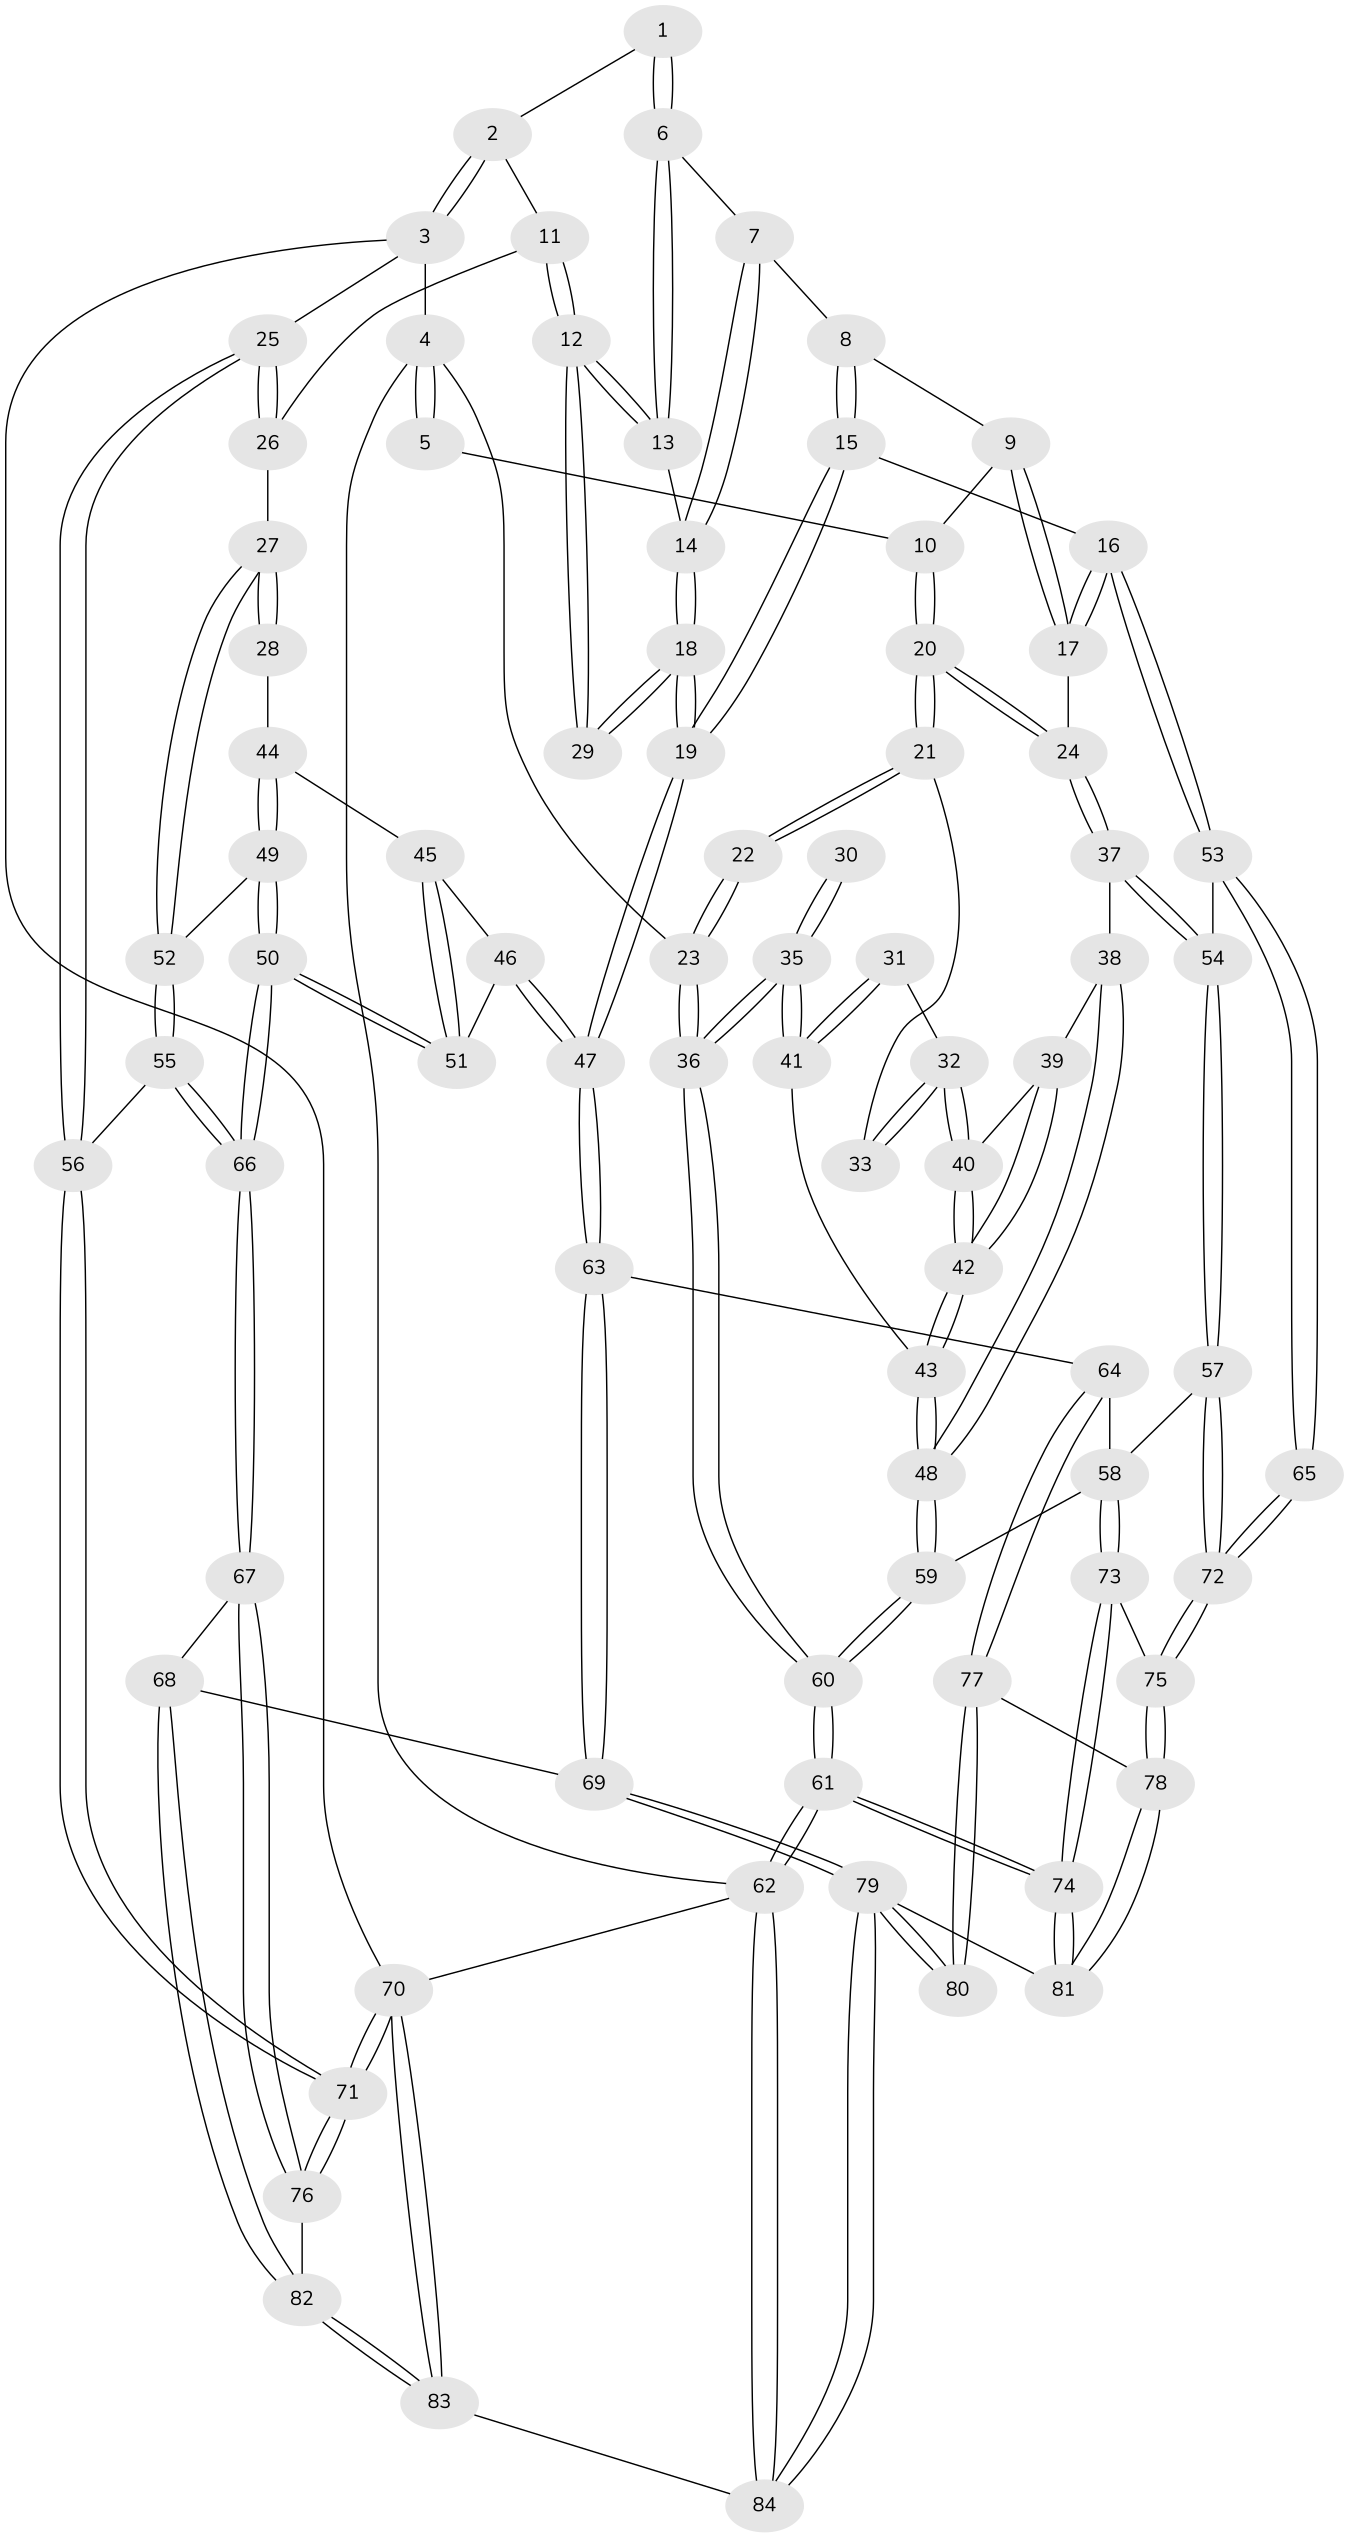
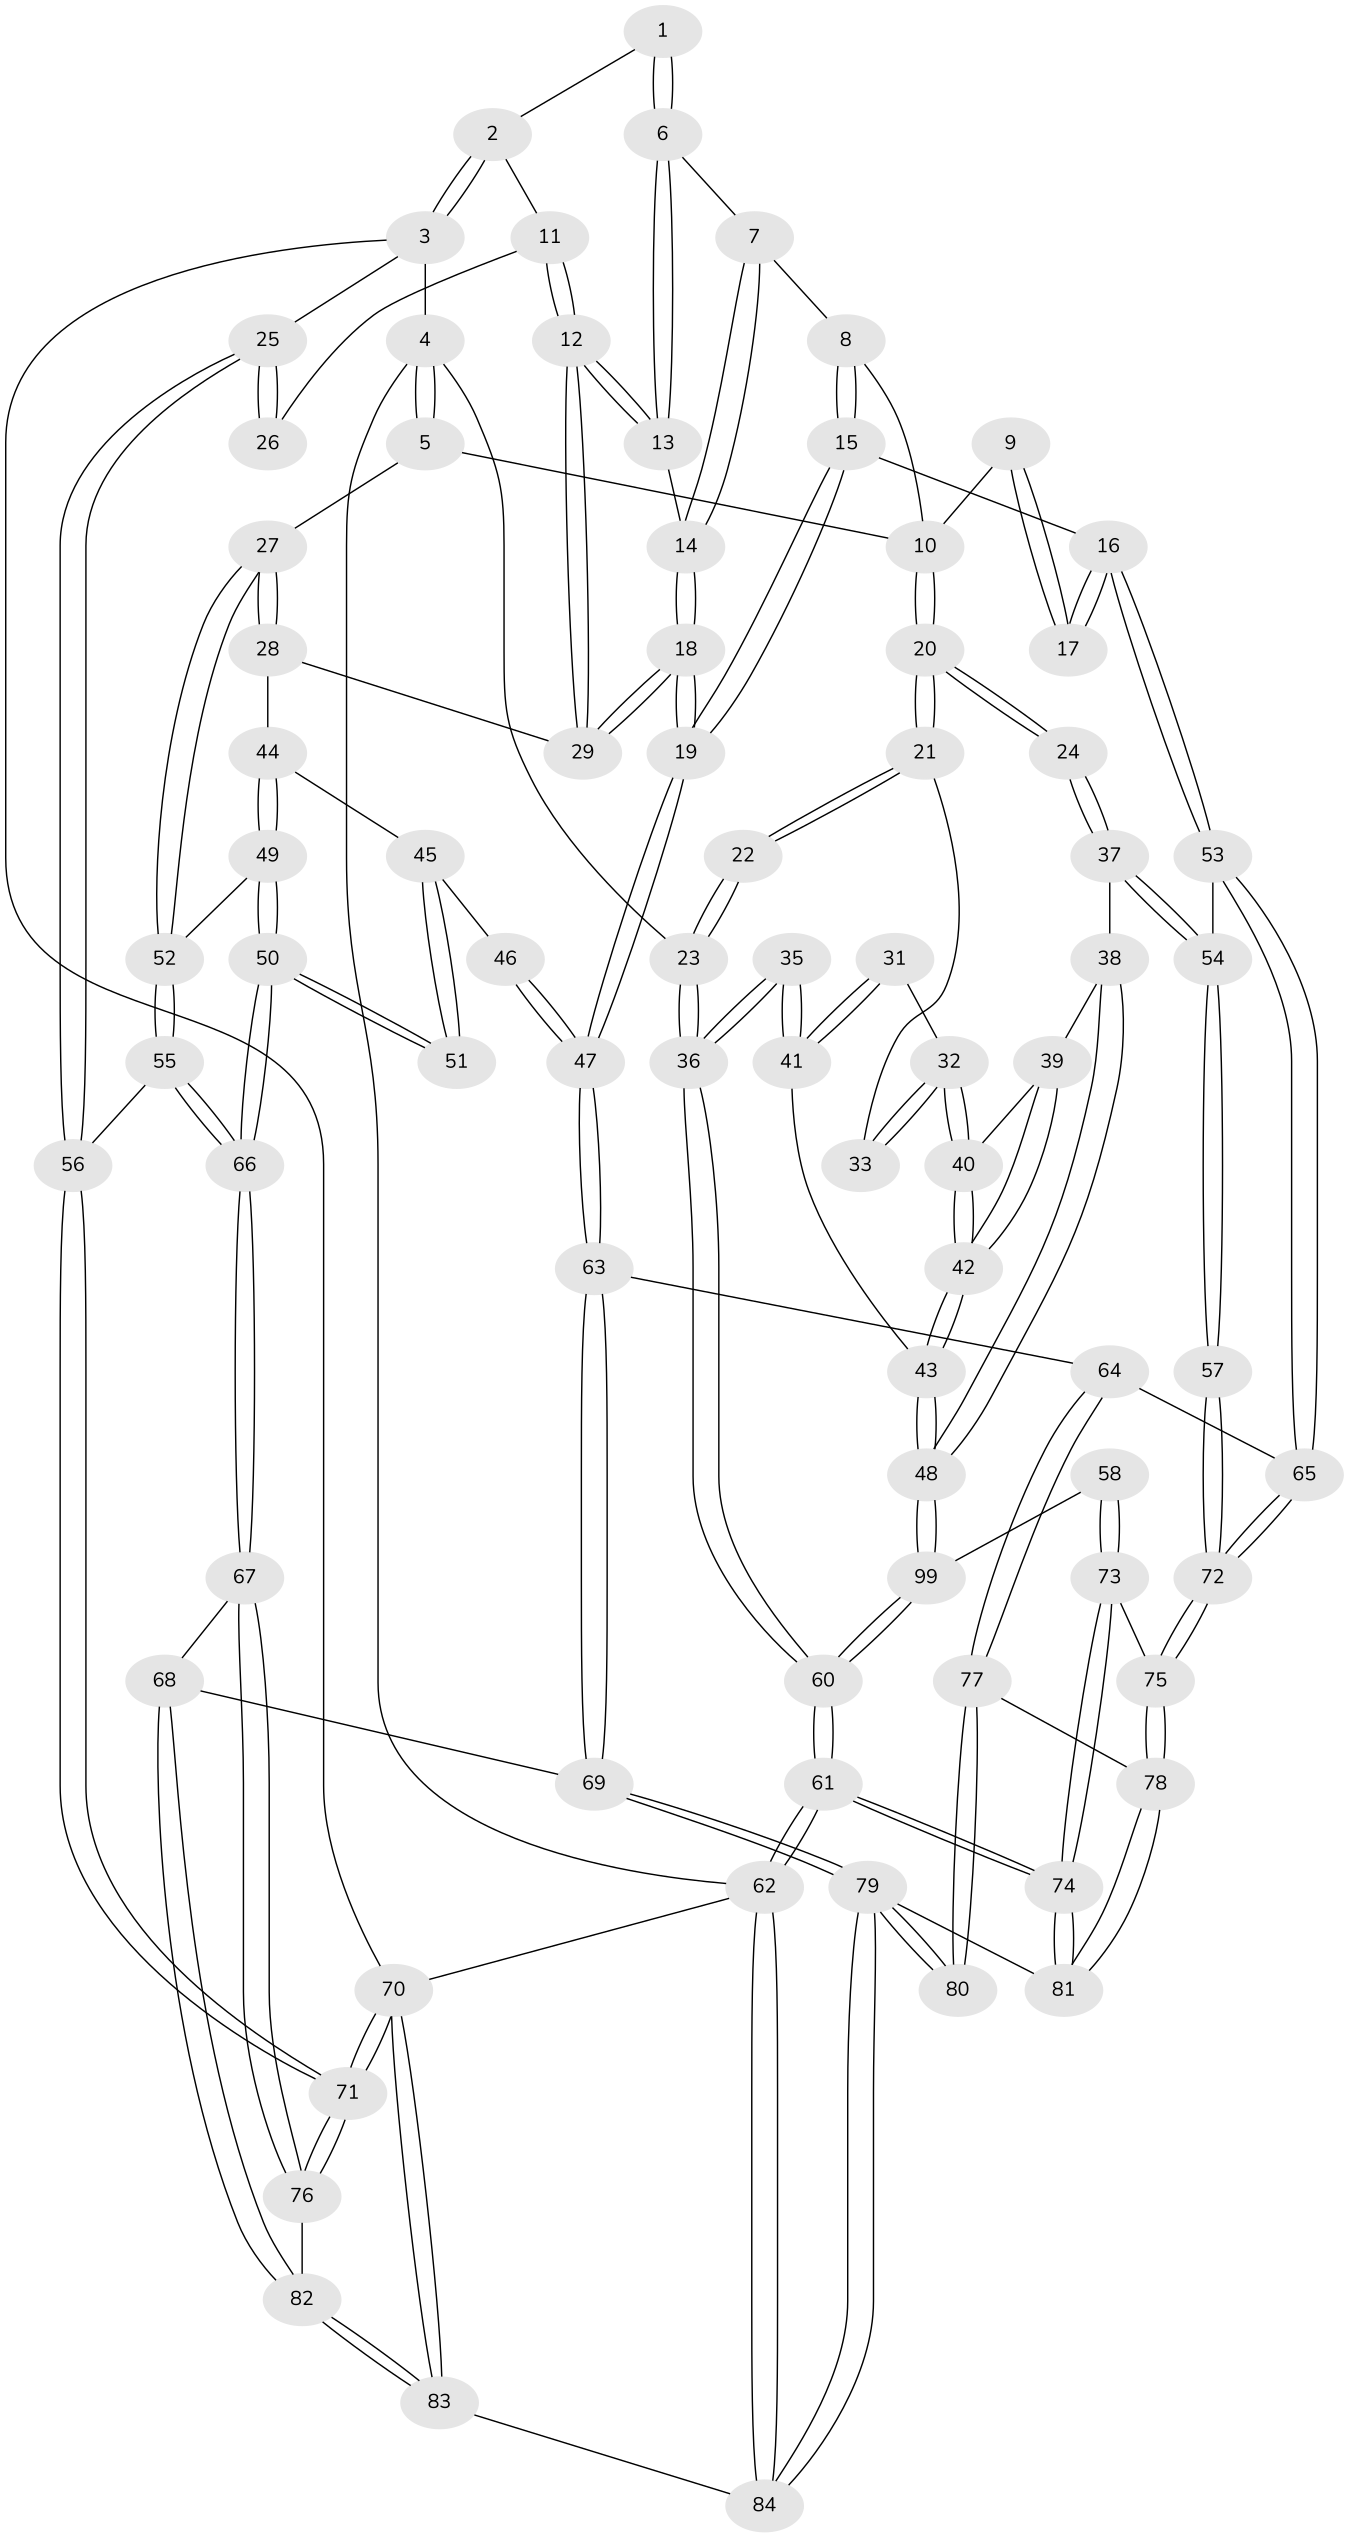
edge "8" -- "9": now "8" -- "10"
edge "26" -- "27": now "5" -- "27"
edge "28" -- "29": added
edge "17" -- "24": removed
node "30": removed
edge "46" -- "51": removed
edge "64" -- "58": now "64" -- "65"
edge "57" -- "58": removed
node "59": label "59" -> "99"
